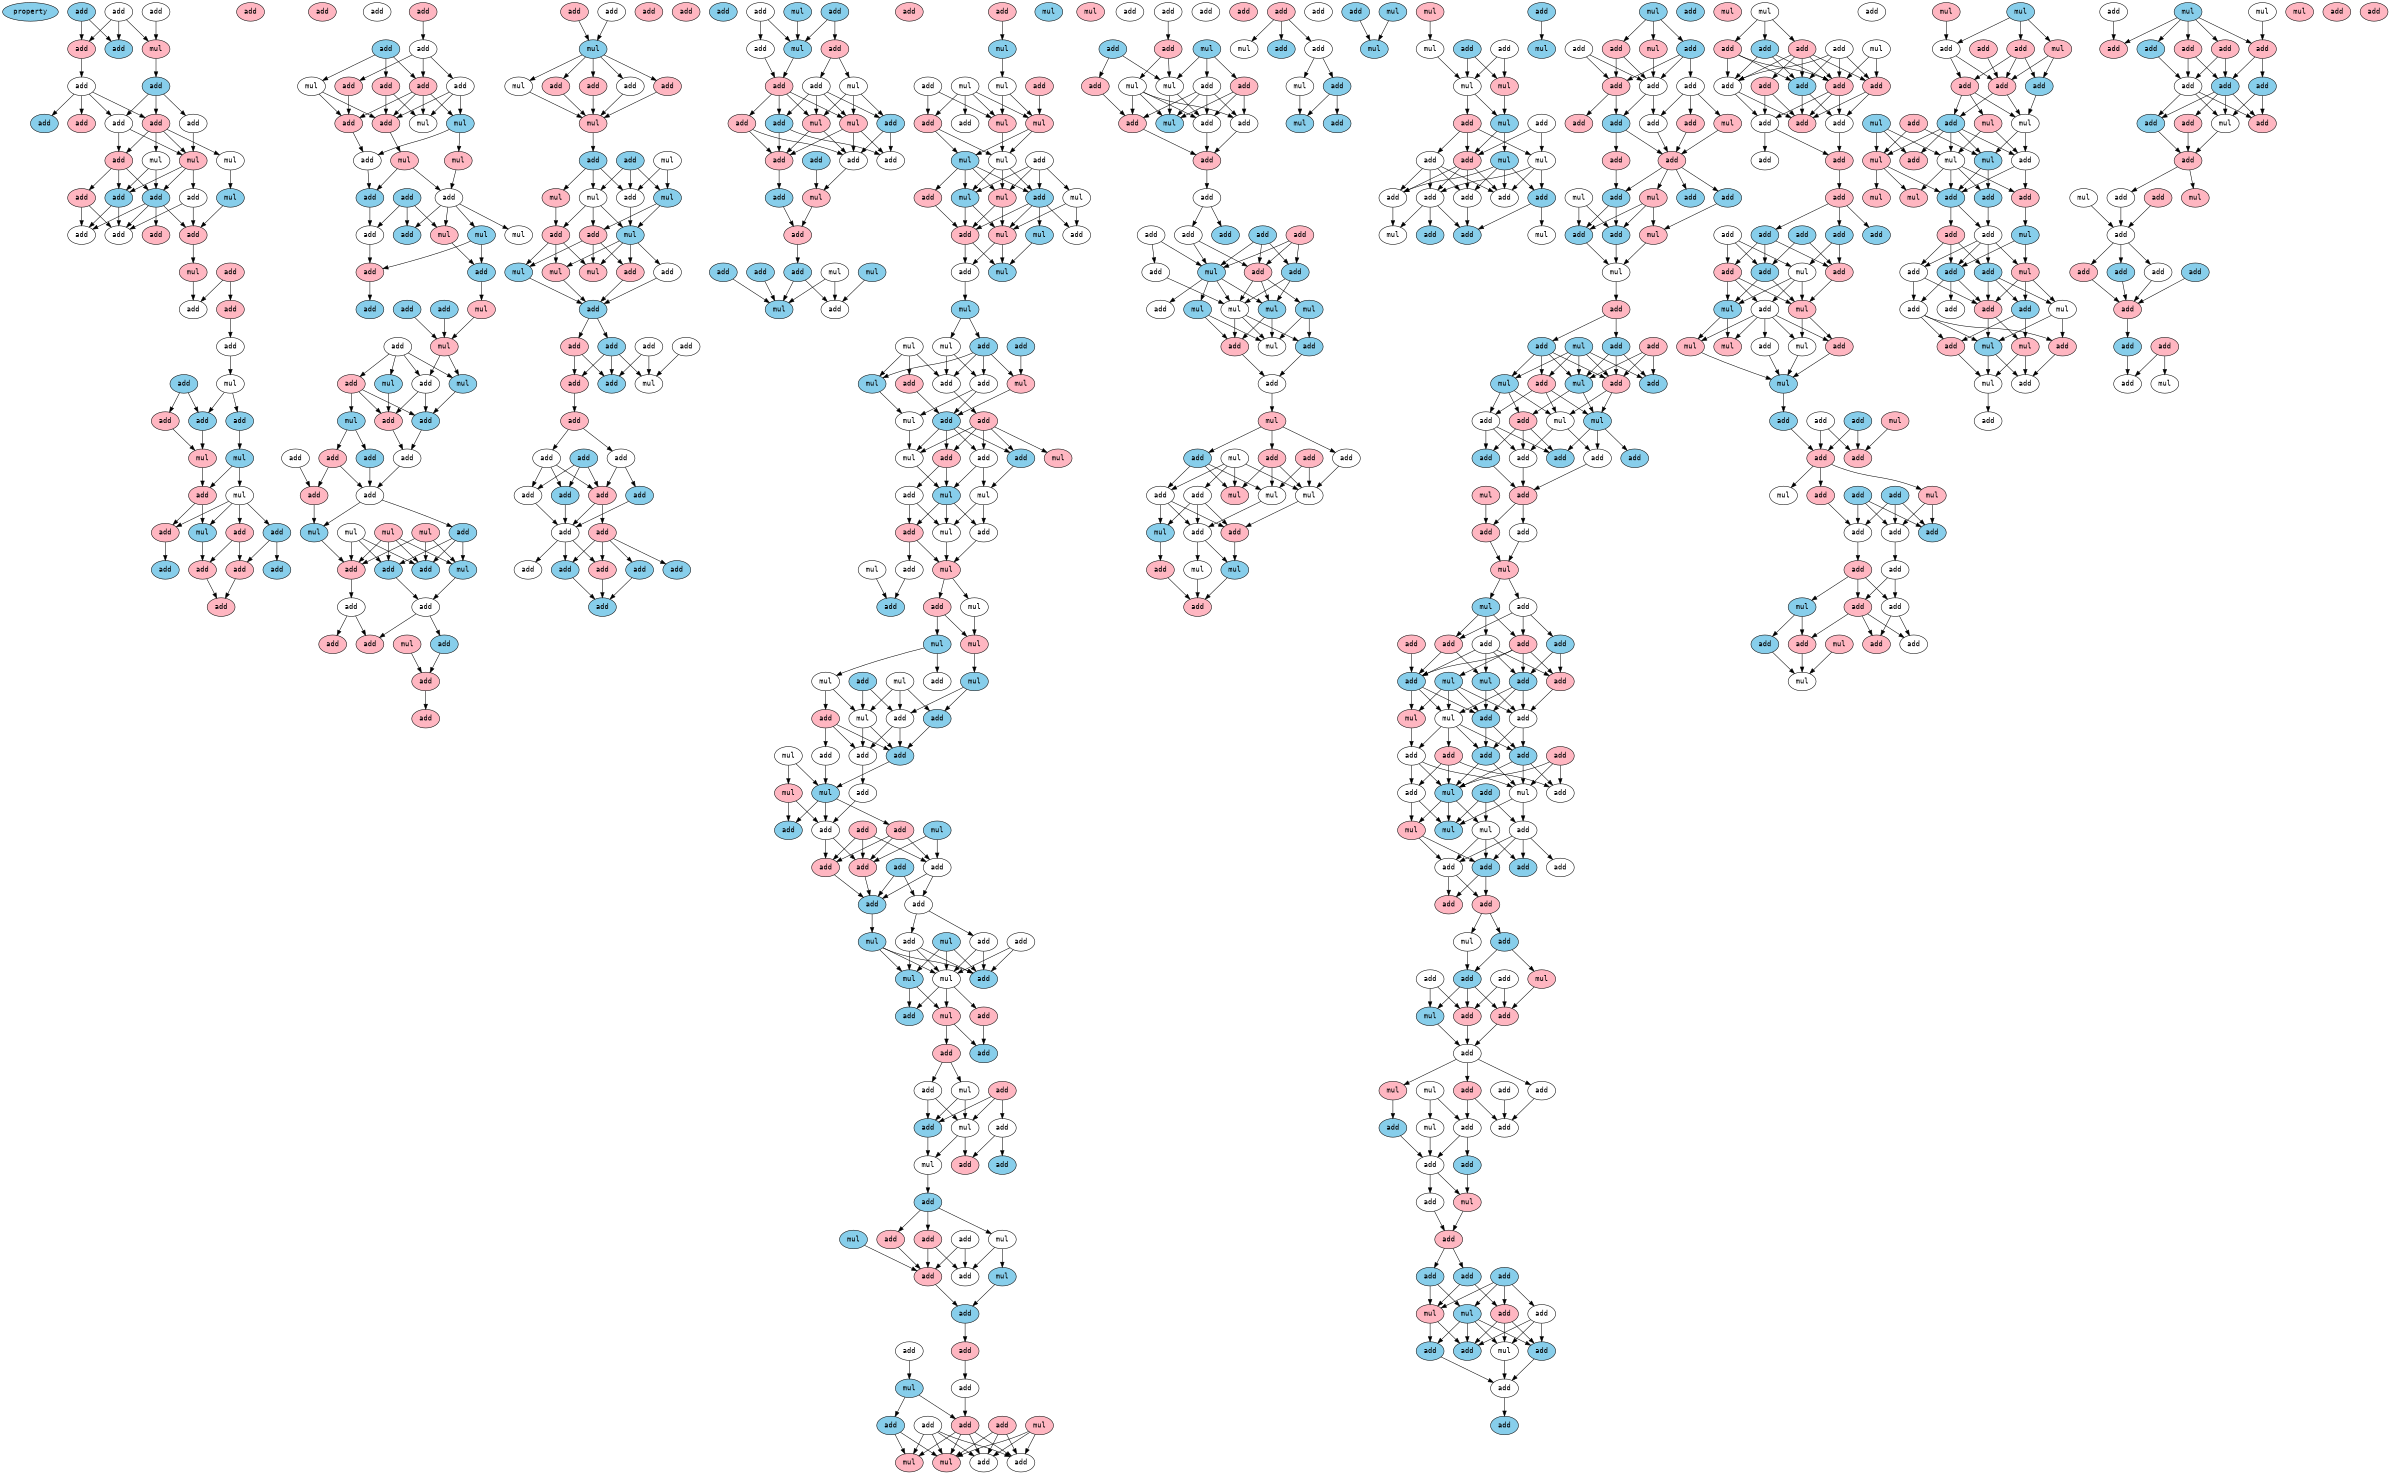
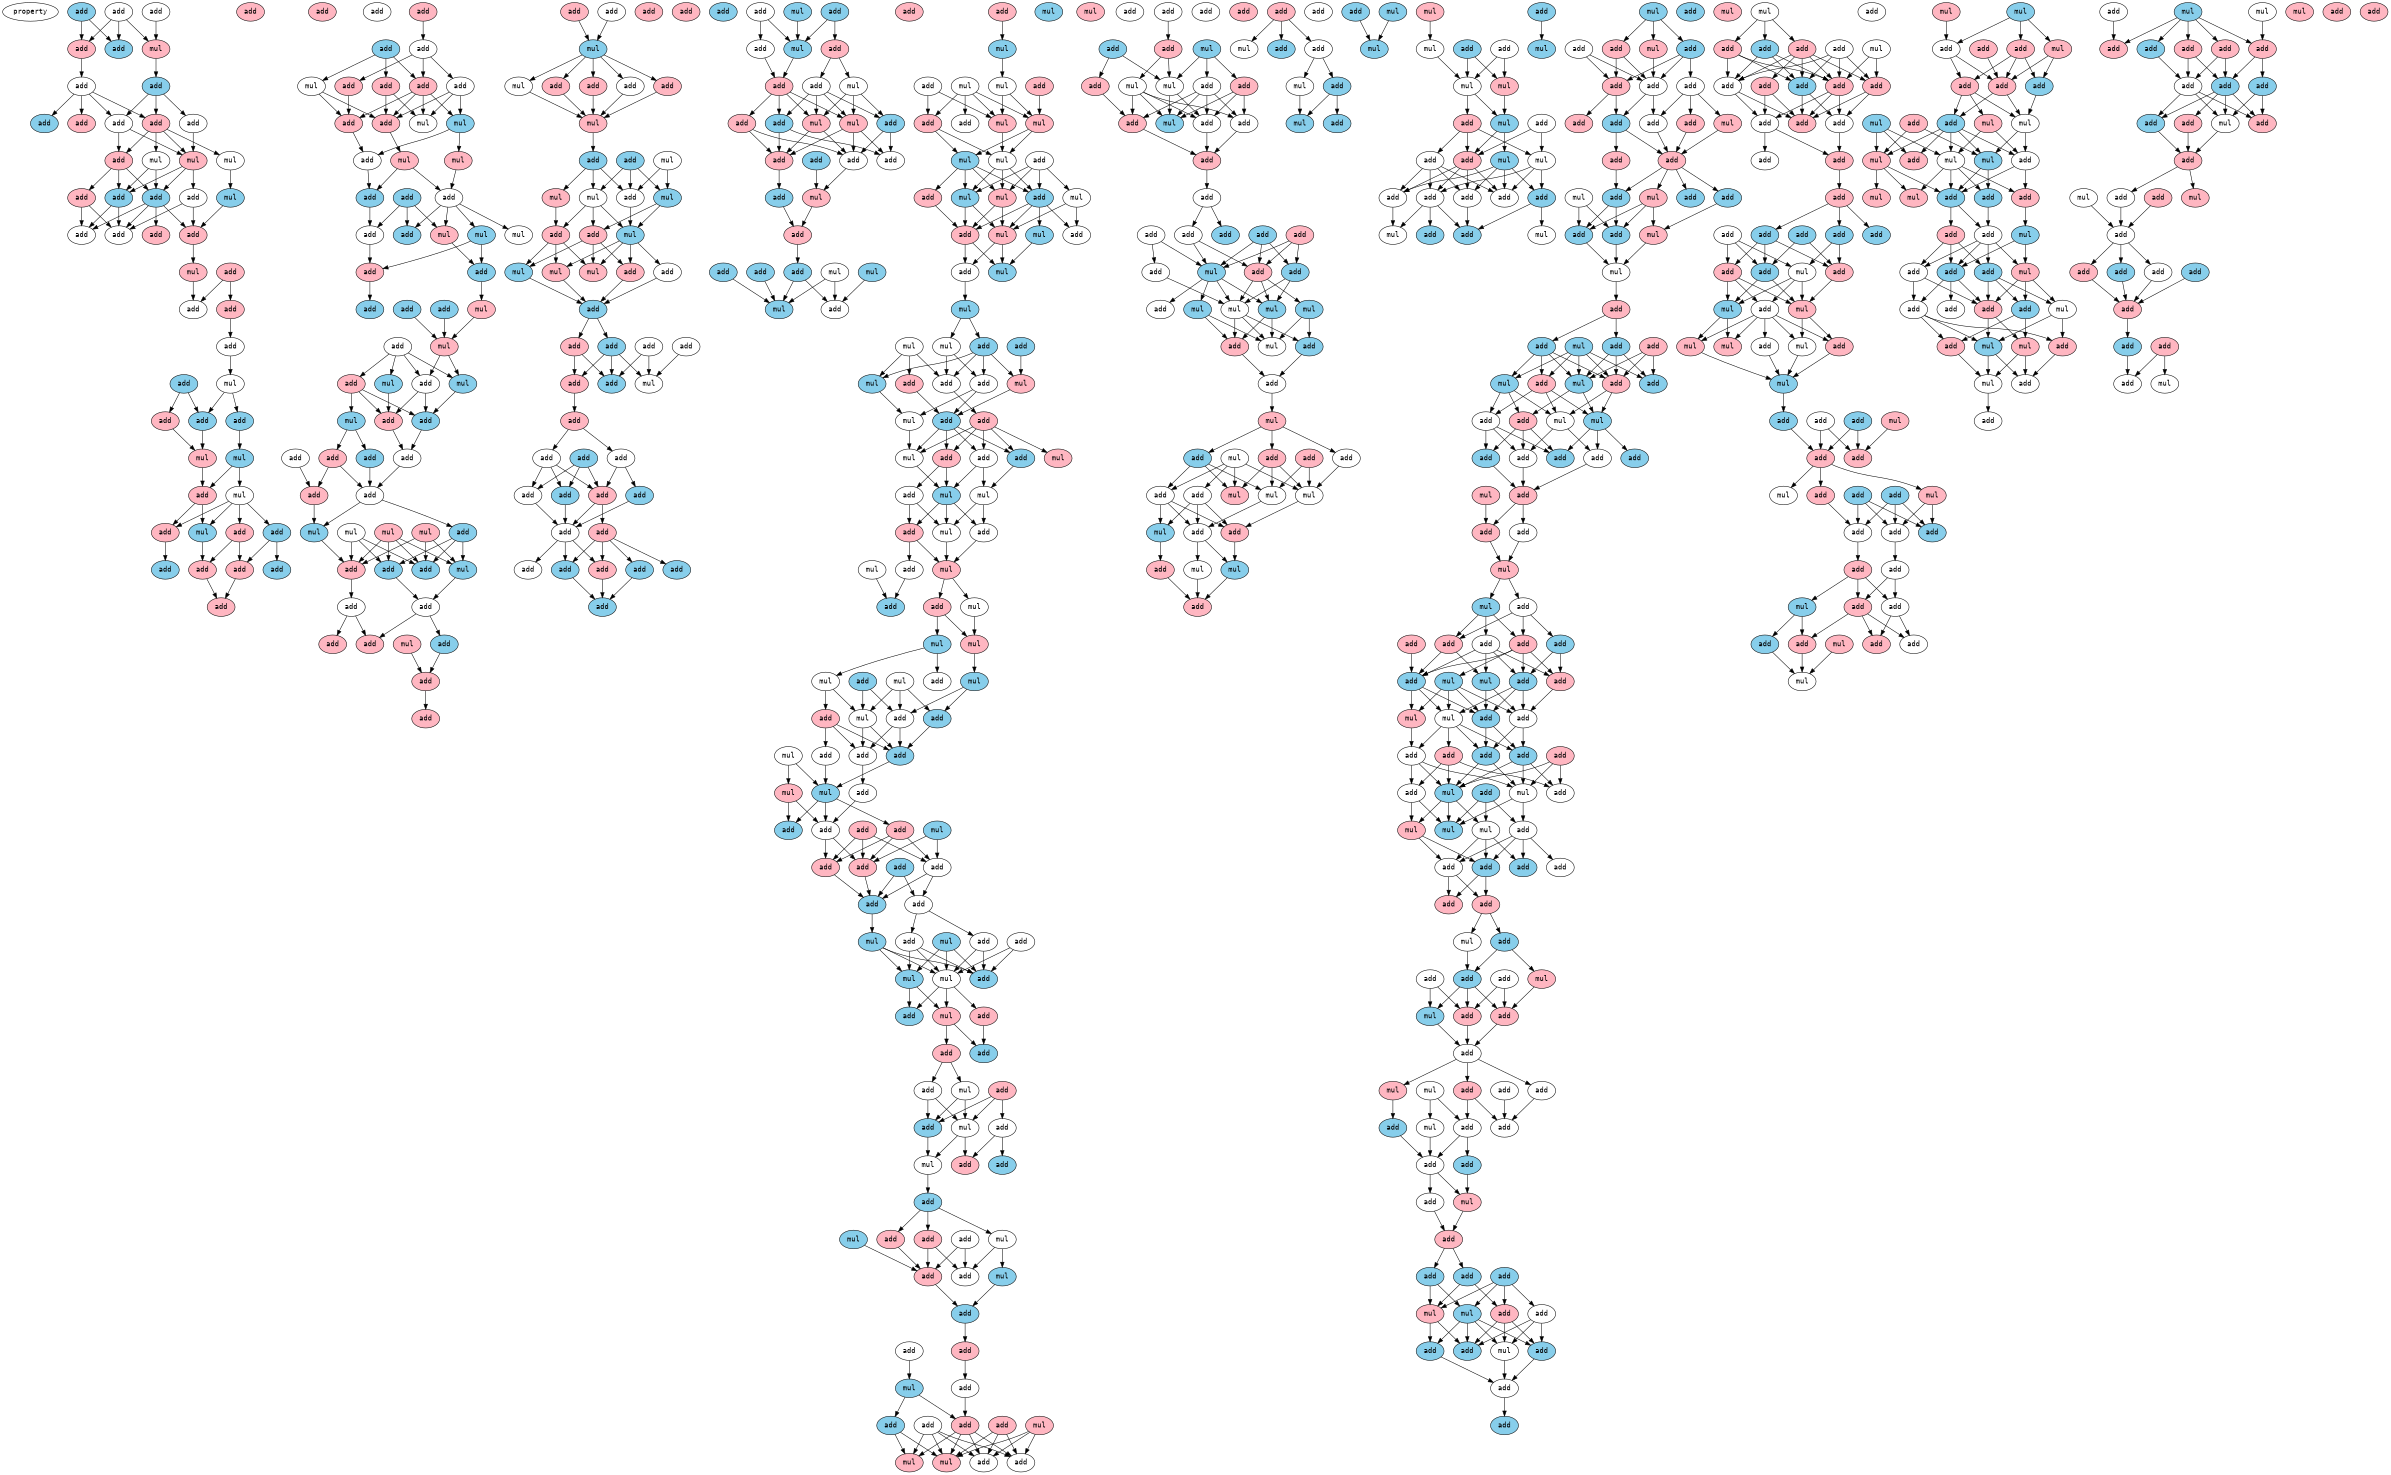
node "property": fillcolor skyblue -> white
